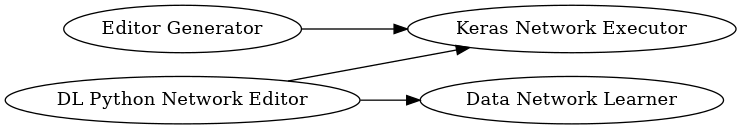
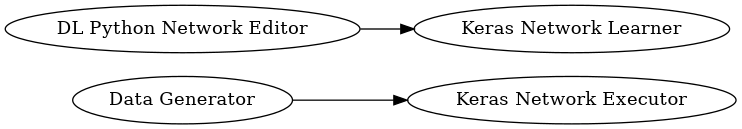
node "Editor Generator": label "Editor Generator" -> "Data Generator"
edge "DL Python Network Editor" -> "Keras Network Executor": removed
node "Data Network Learner": label "Data Network Learner" -> "Keras Network Learner"
